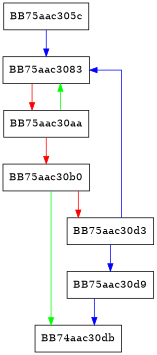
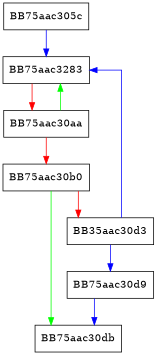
node "BB75aac3083": label "BB75aac3083" -> "BB75aac3283"
node "BB75aac30d3": label "BB75aac30d3" -> "BB35aac30d3"
node "BB74aac30db": label "BB74aac30db" -> "BB75aac30db"
